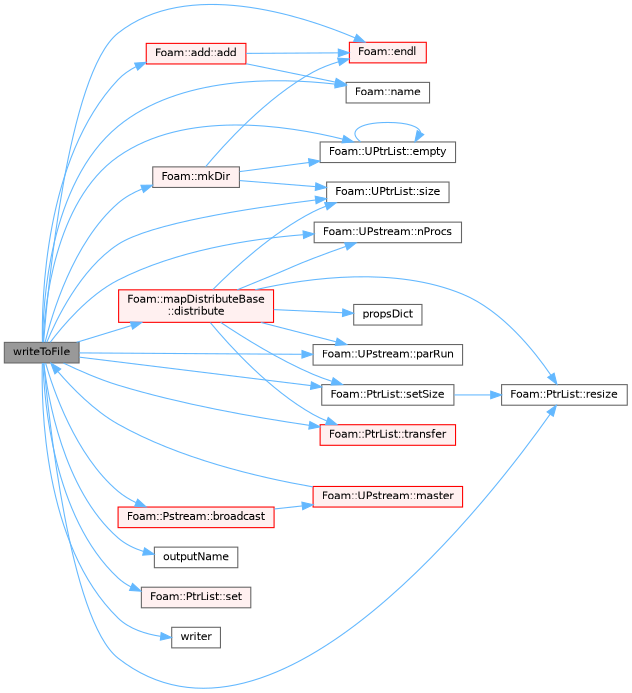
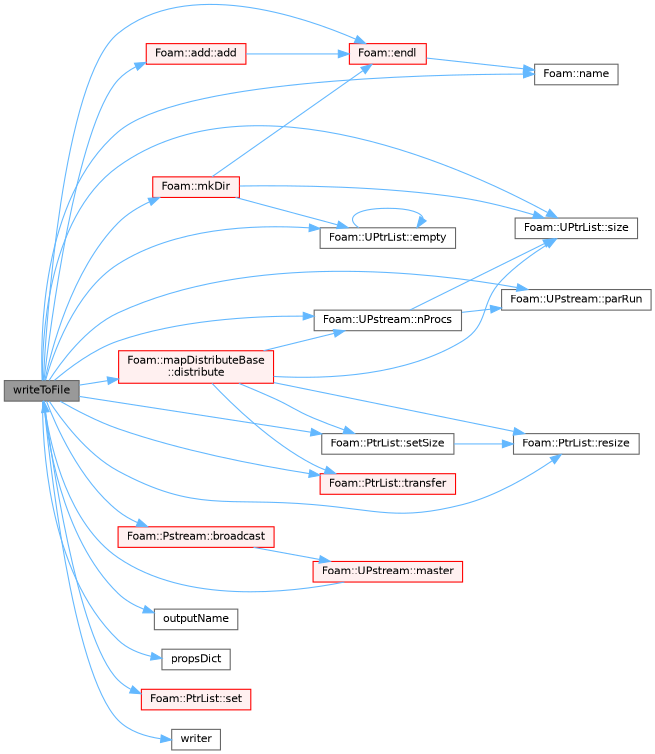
edge "Foam::add::add" -> "Foam::name": now "Foam::endl" -> "Foam::name"
node "Foam::mkDir": color grey40 -> red
edge "Foam::UPstream::nProcs" -> "Foam::UPtrList::size": added
edge "Foam::mapDistributeBase ::distribute" -> "propsDict": now "writeToFile" -> "propsDict"
edge "Foam::mapDistributeBase ::distribute" -> "Foam::UPstream::parRun": now "Foam::UPstream::nProcs" -> "Foam::UPstream::parRun"
node "Foam::PtrList::set": color grey40 -> red
